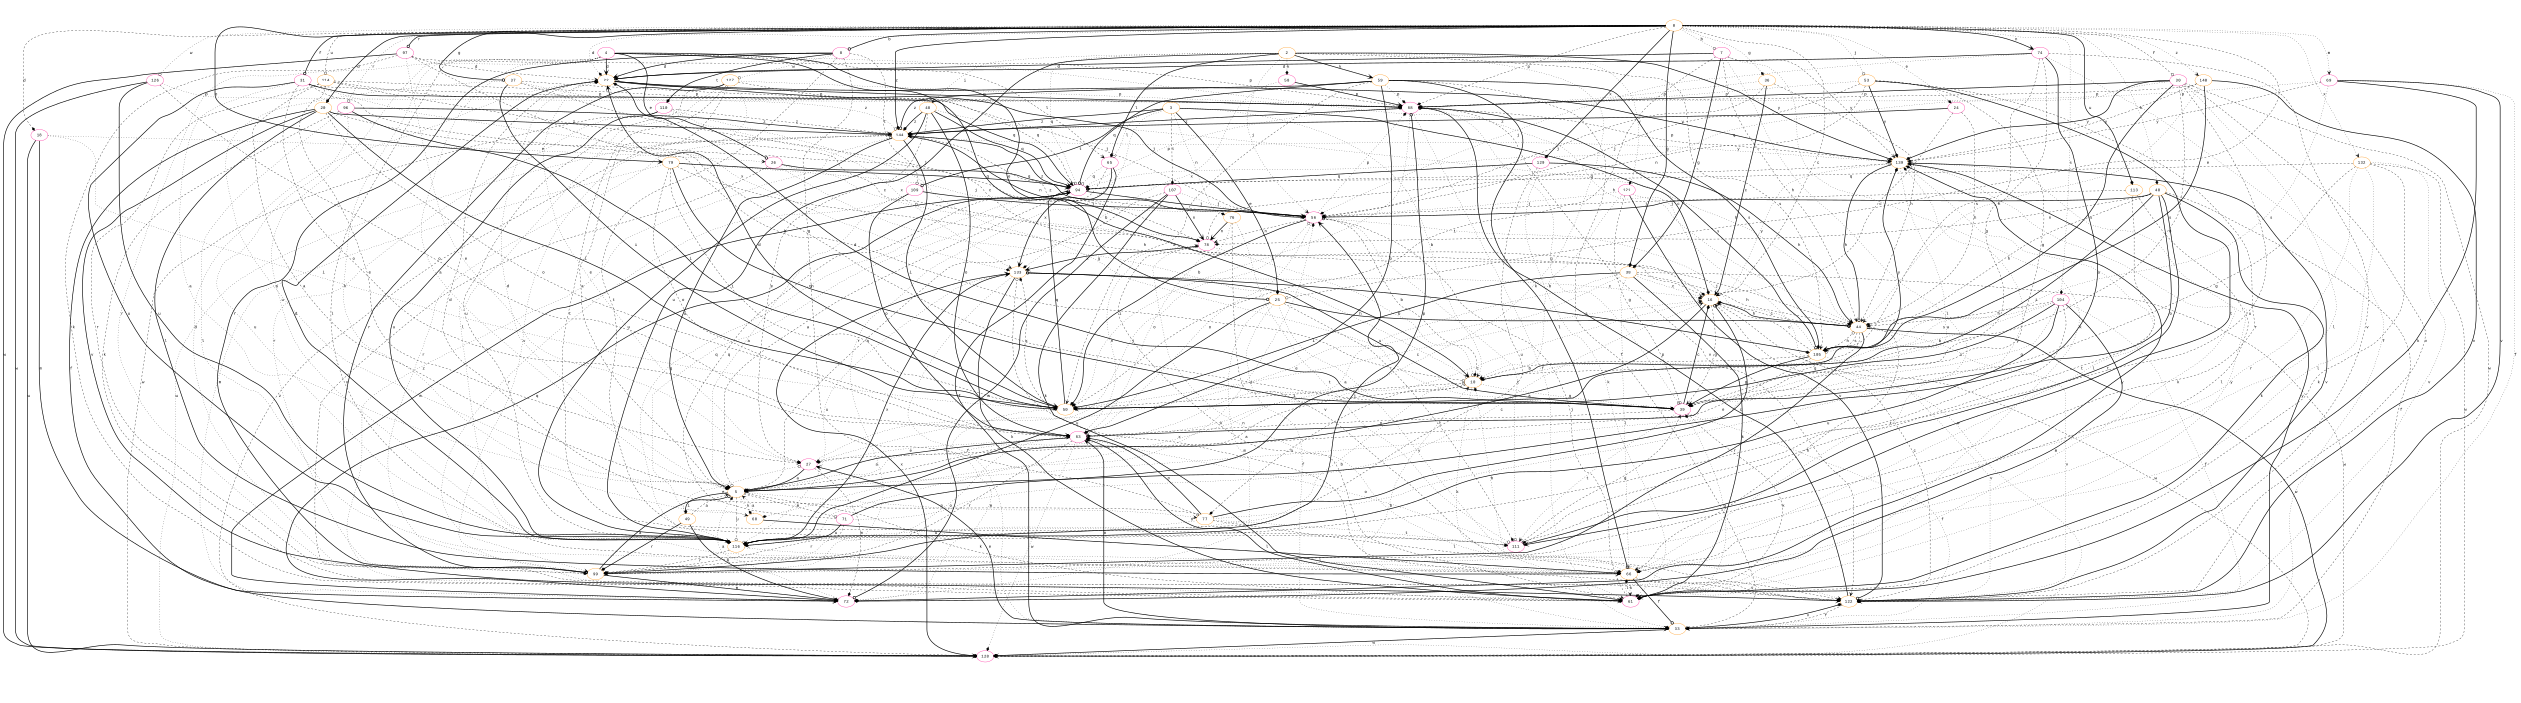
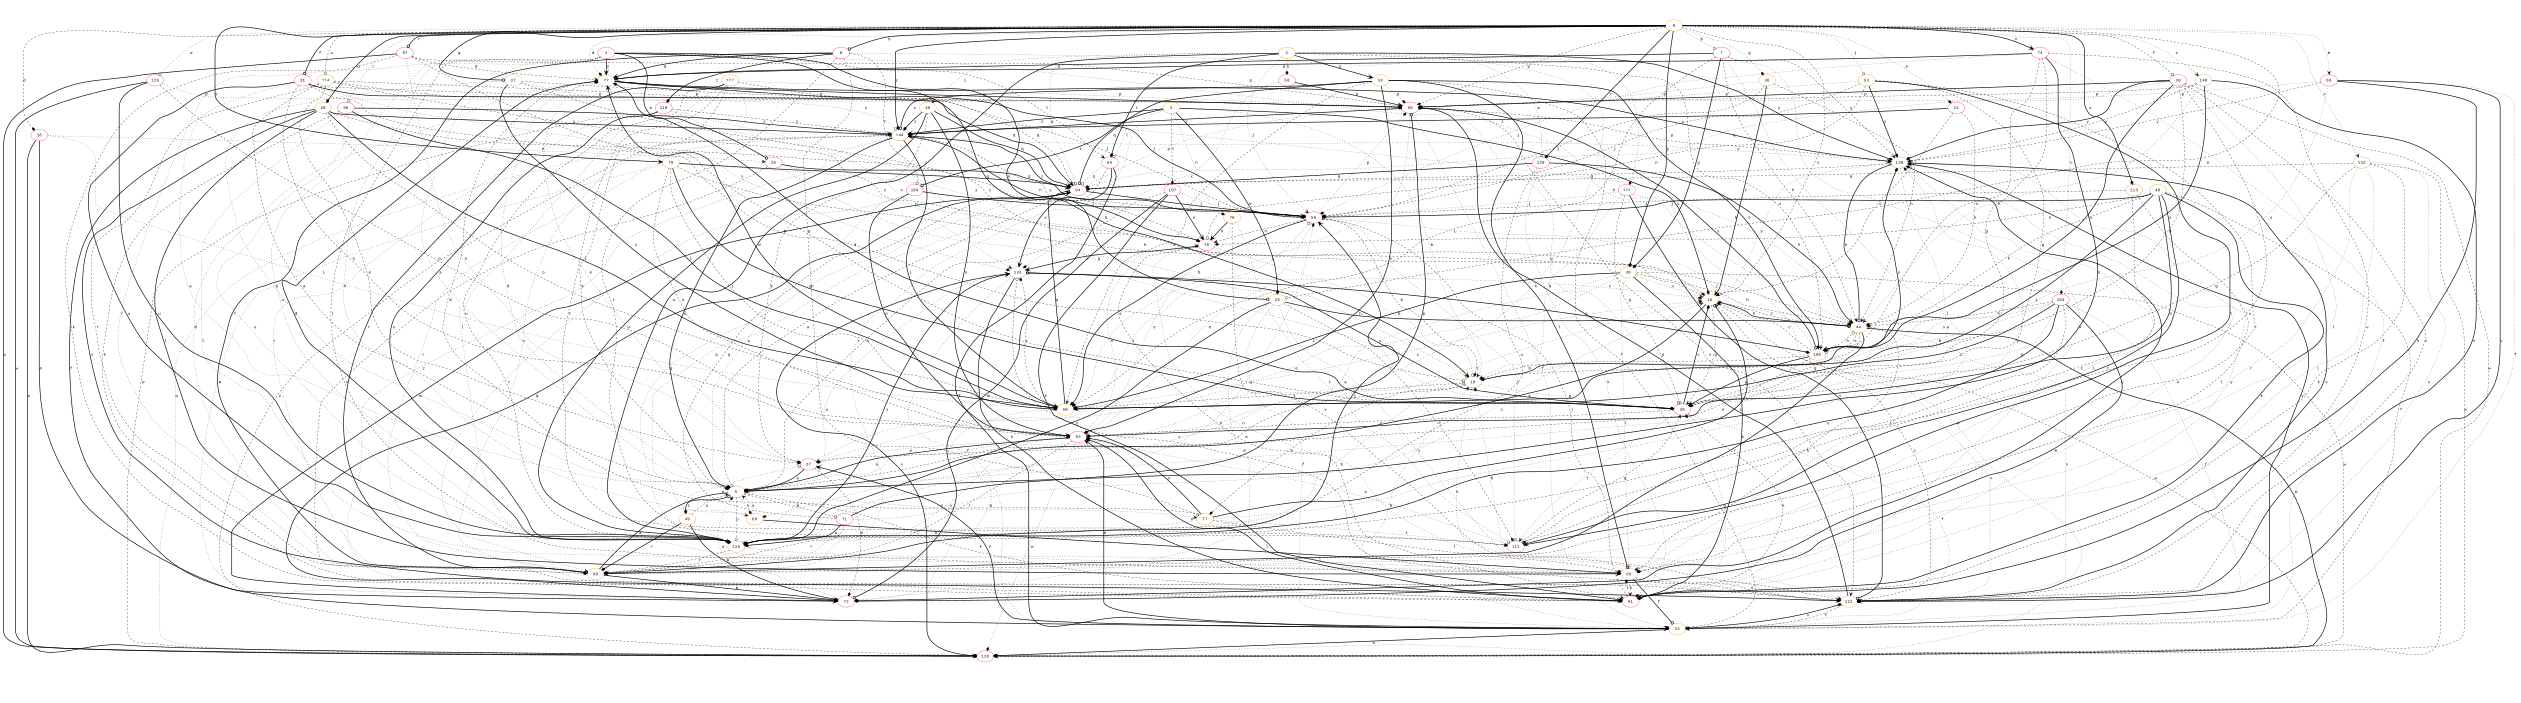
edge "0" -> "40": removed, label "h"
edge "8" -> "127": now "8" -> "129"
